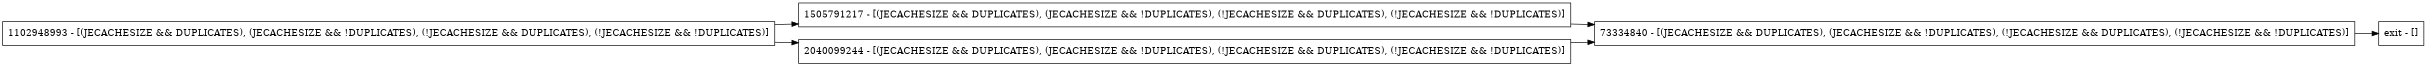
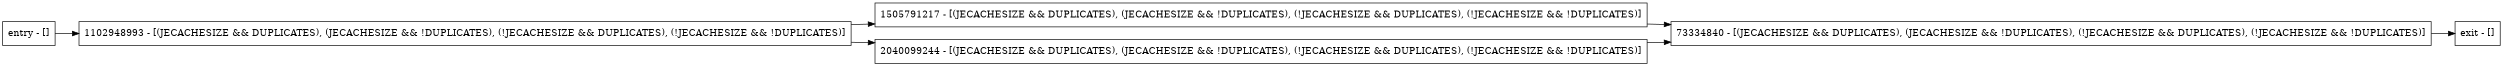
node "entry - []": added
